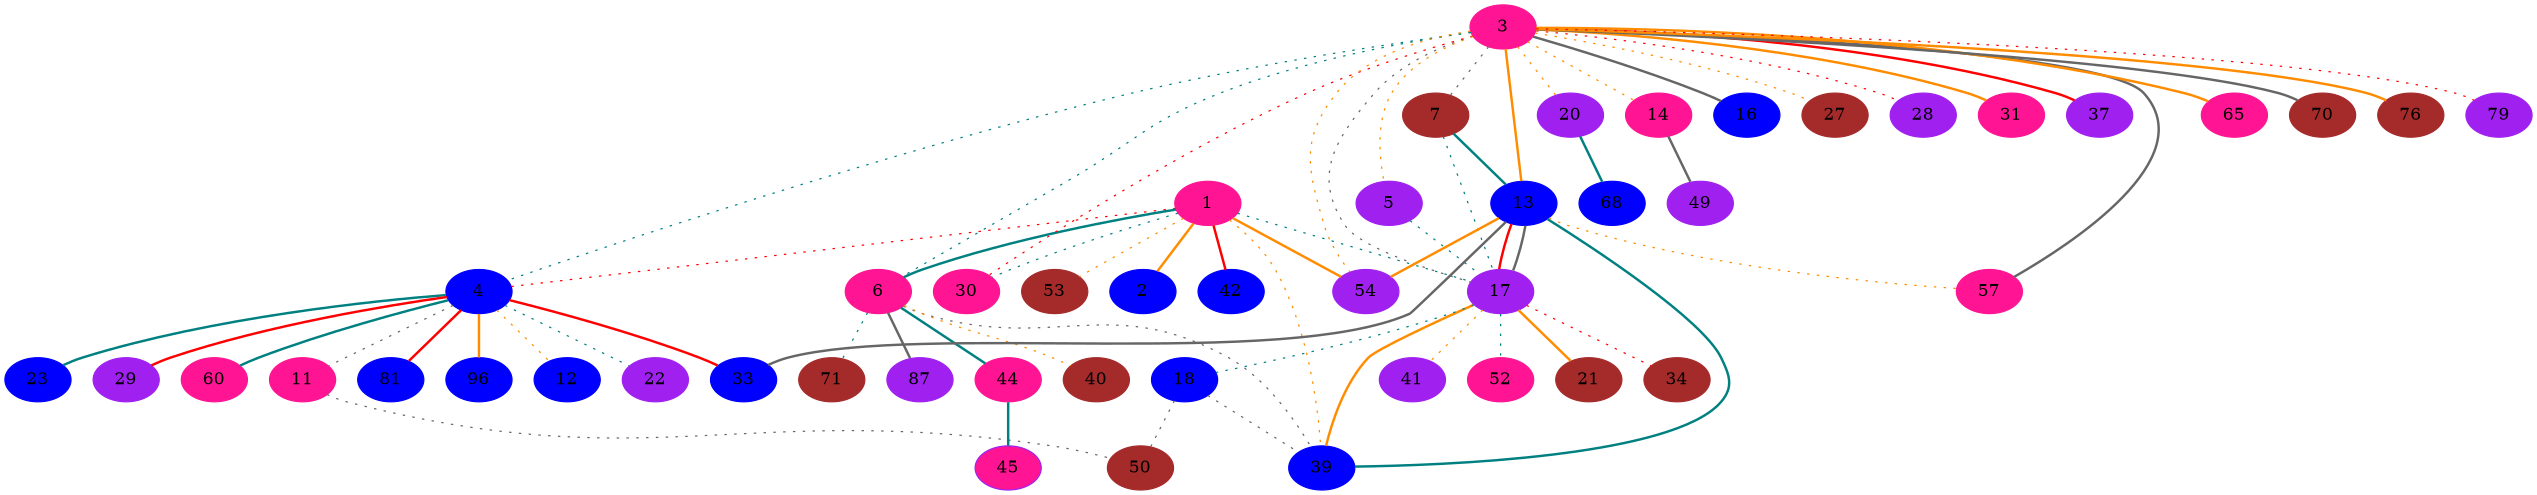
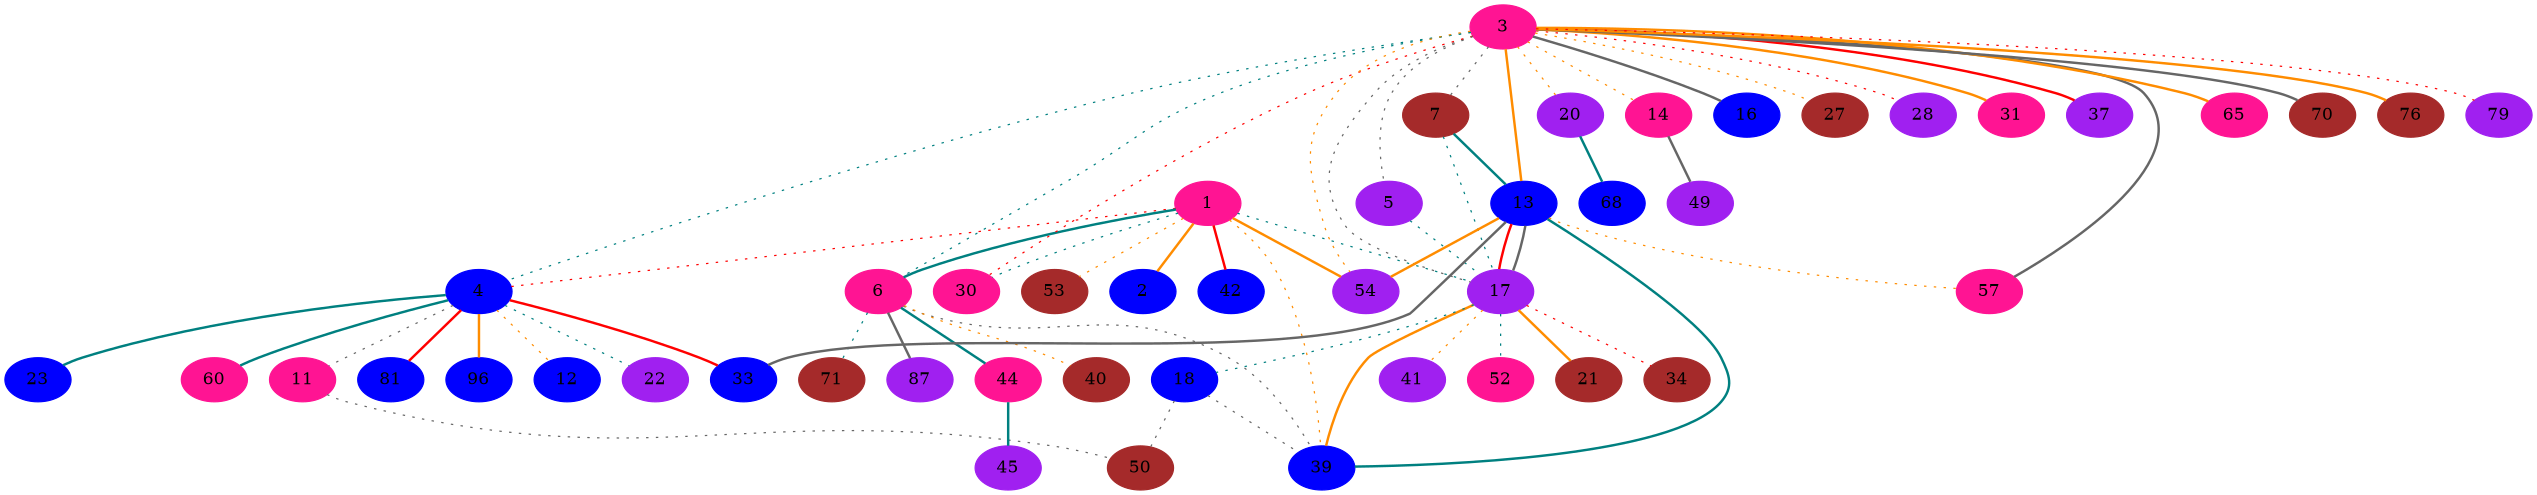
edge "3" -- "5": color darkorange -> gray40
node "29": removed
node "45": fillcolor deeppink -> purple
